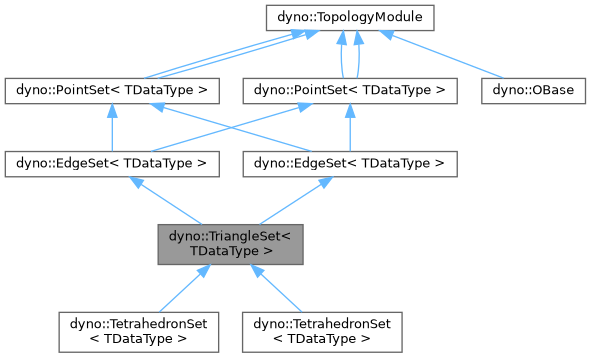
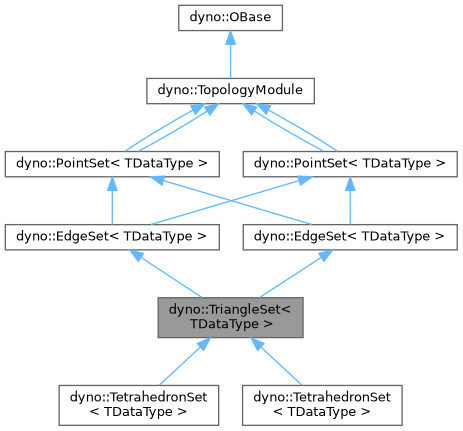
edge "dyno::OBase" -> "dyno::TopologyModule": reversed
